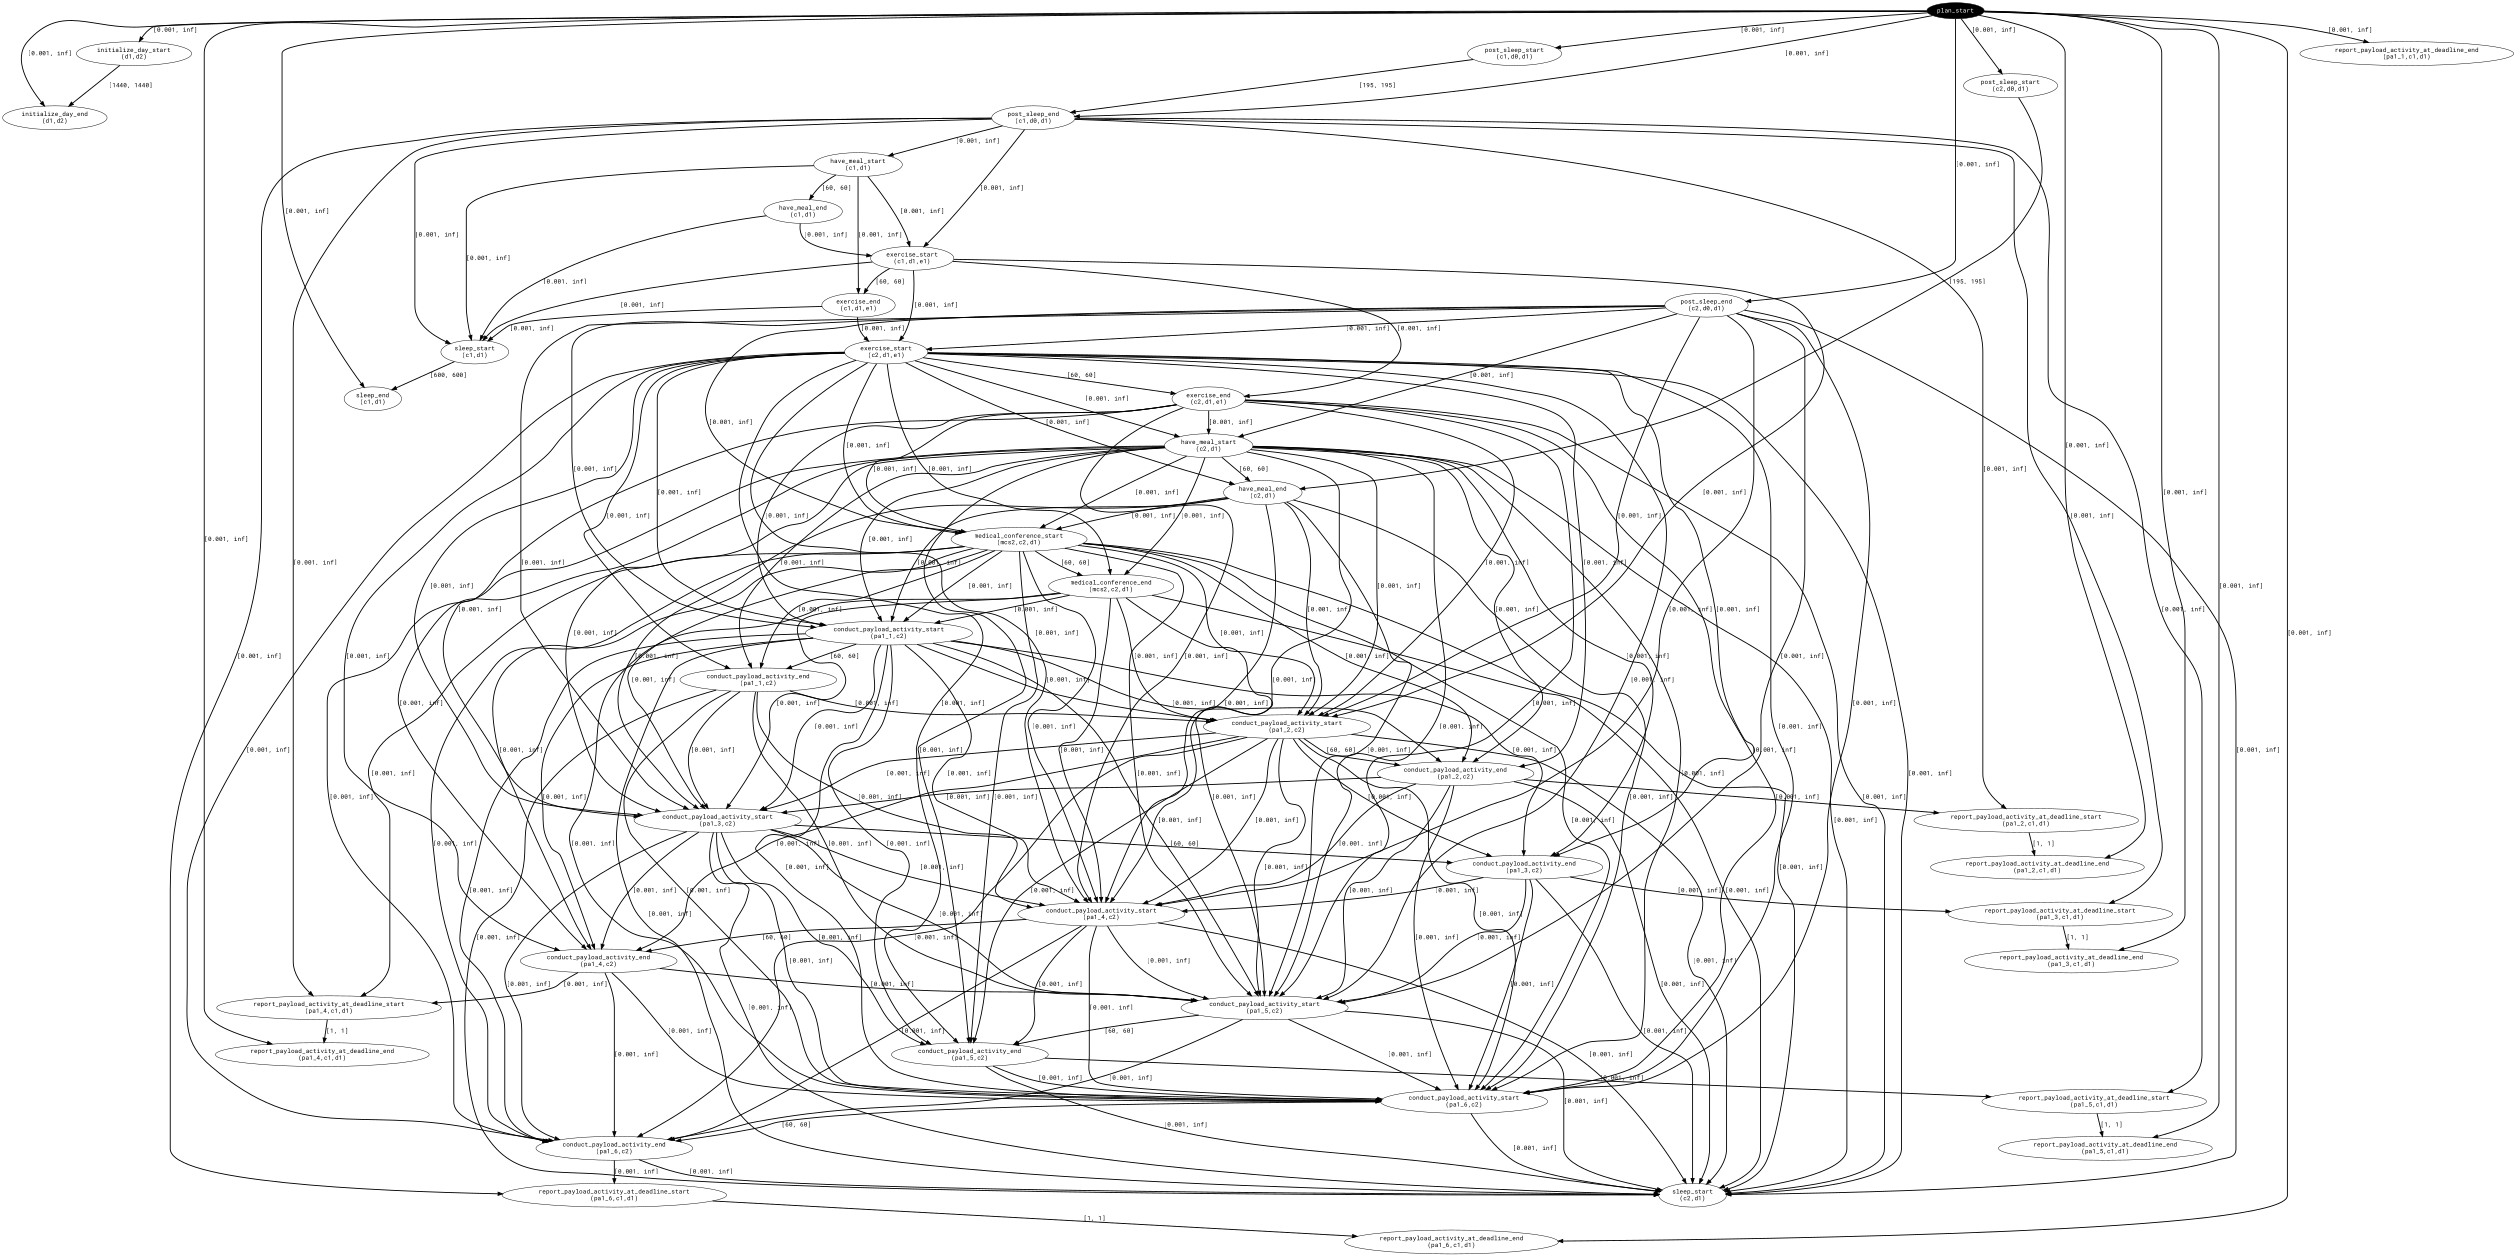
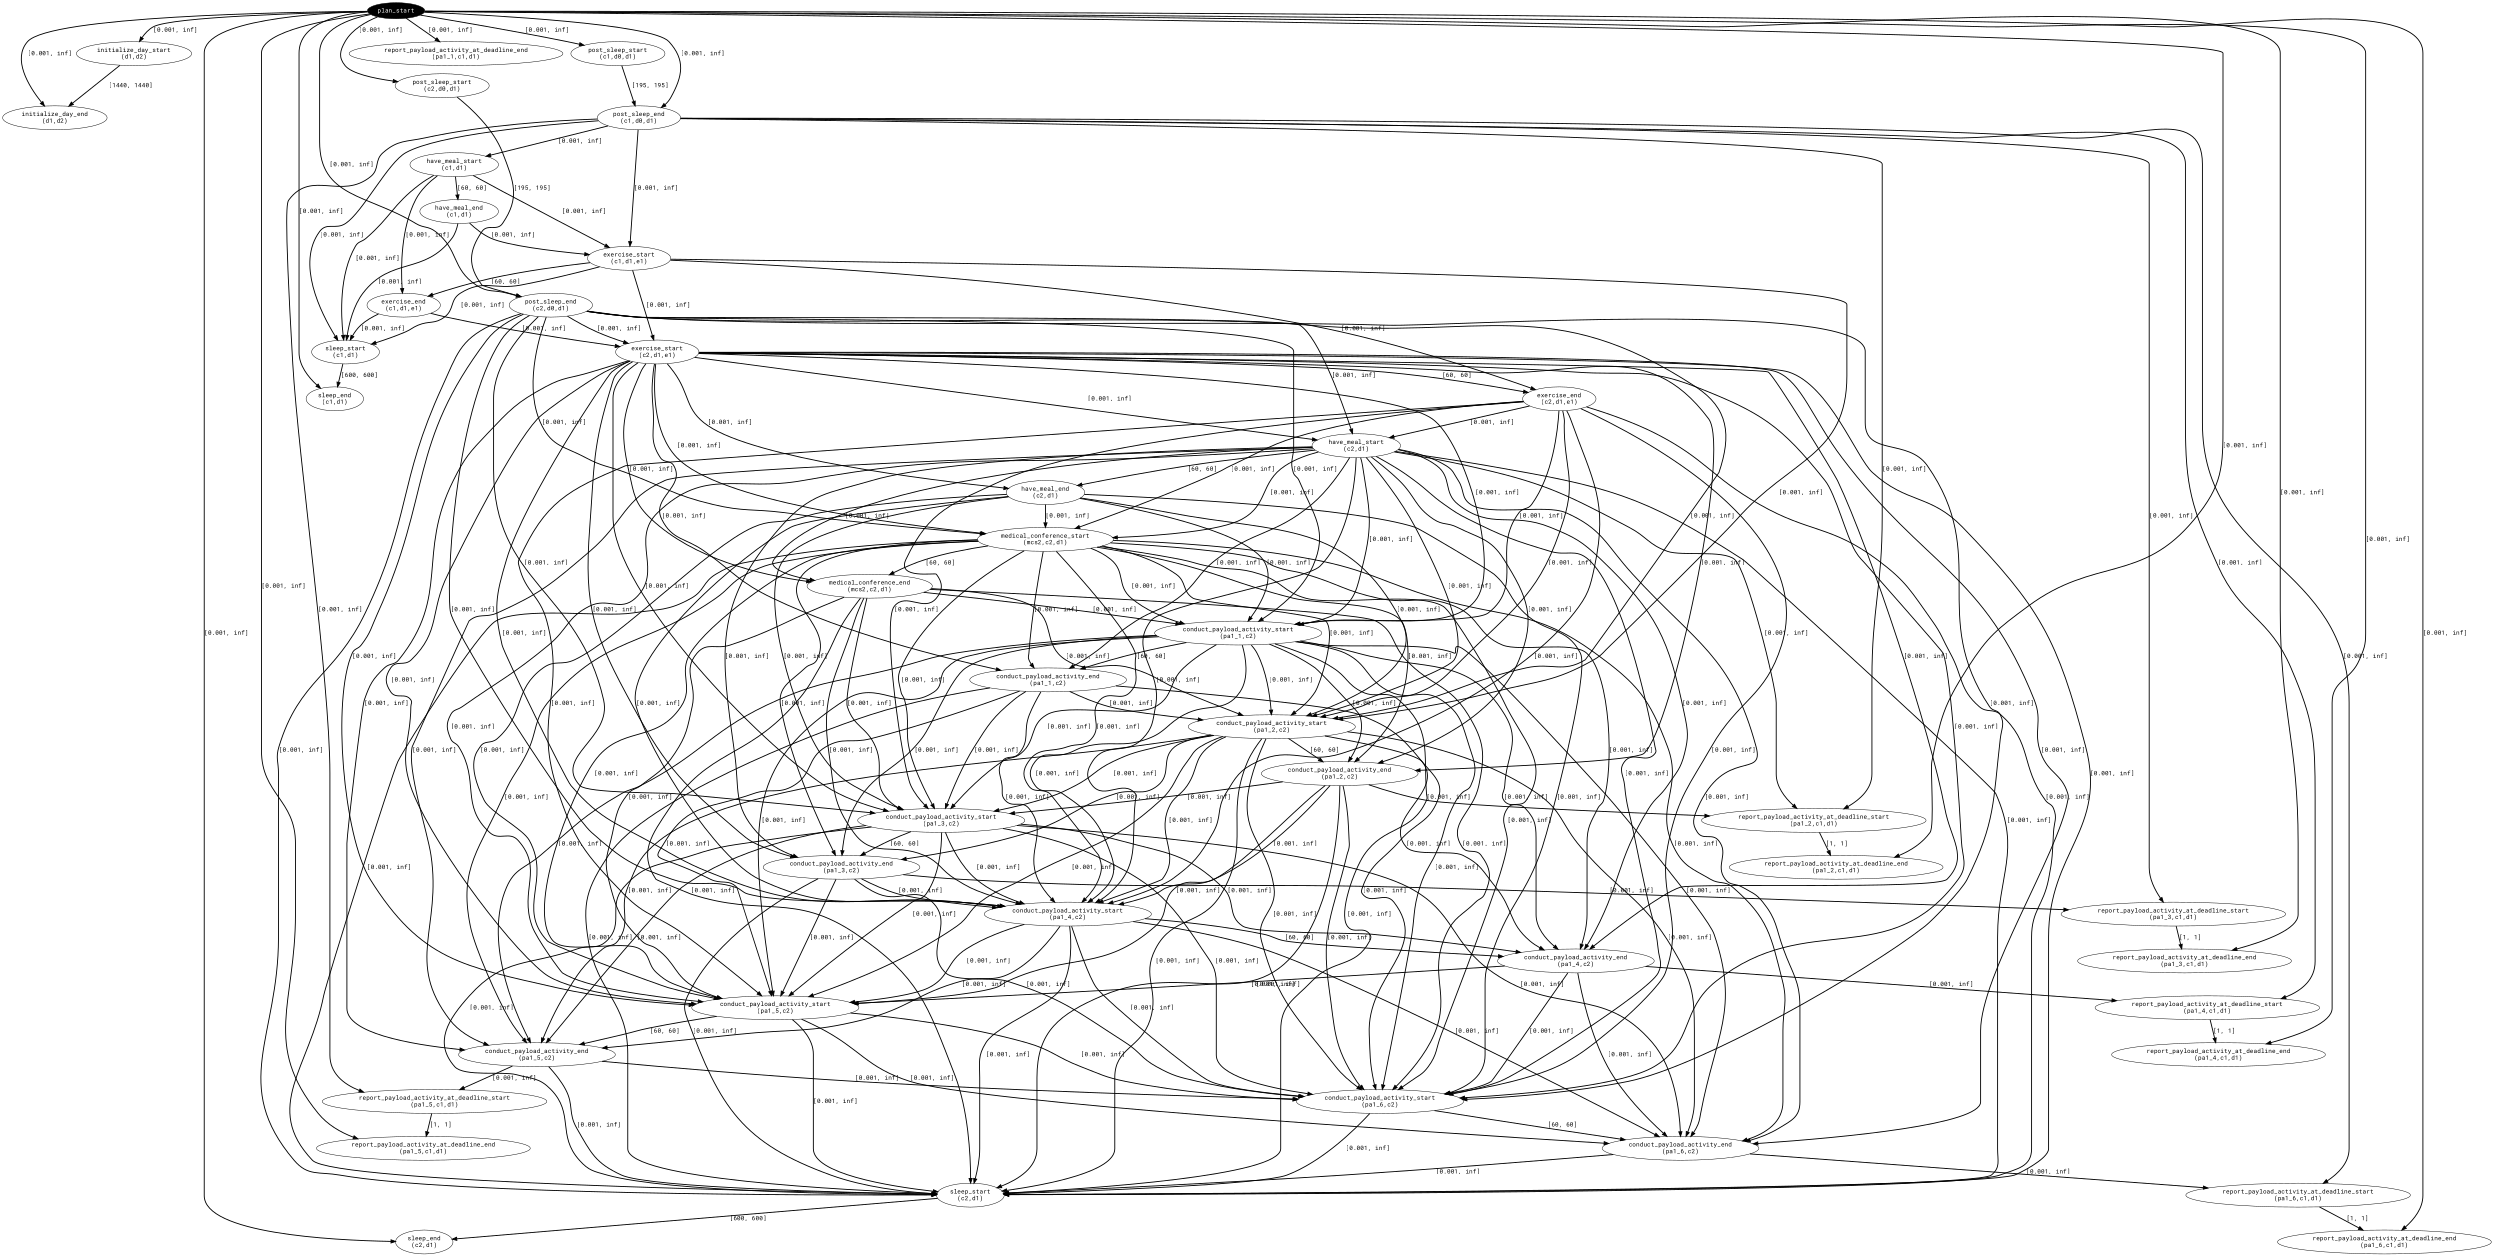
edge "post_sleep_start (c2,d0,d1)" -> "have_meal_end (c2,d1)": now "post_sleep_start (c2,d0,d1)" -> "post_sleep_end (c2,d0,d1)"
edge "have_meal_start (c2,d1)" -> "conduct_payload_activity_start (pa1_3,c2)": now "have_meal_start (c2,d1)" -> "report_payload_activity_at_deadline_start (pa1_2,c1,d1)"
edge "medical_conference_start (mcs2,c2,d1)" -> "report_payload_activity_at_deadline_start (pa1_4,c1,d1)": now "medical_conference_start (mcs2,c2,d1)" -> "conduct_payload_activity_end (pa1_3,c2)"
node "sleep_end (c2,d1)": added
